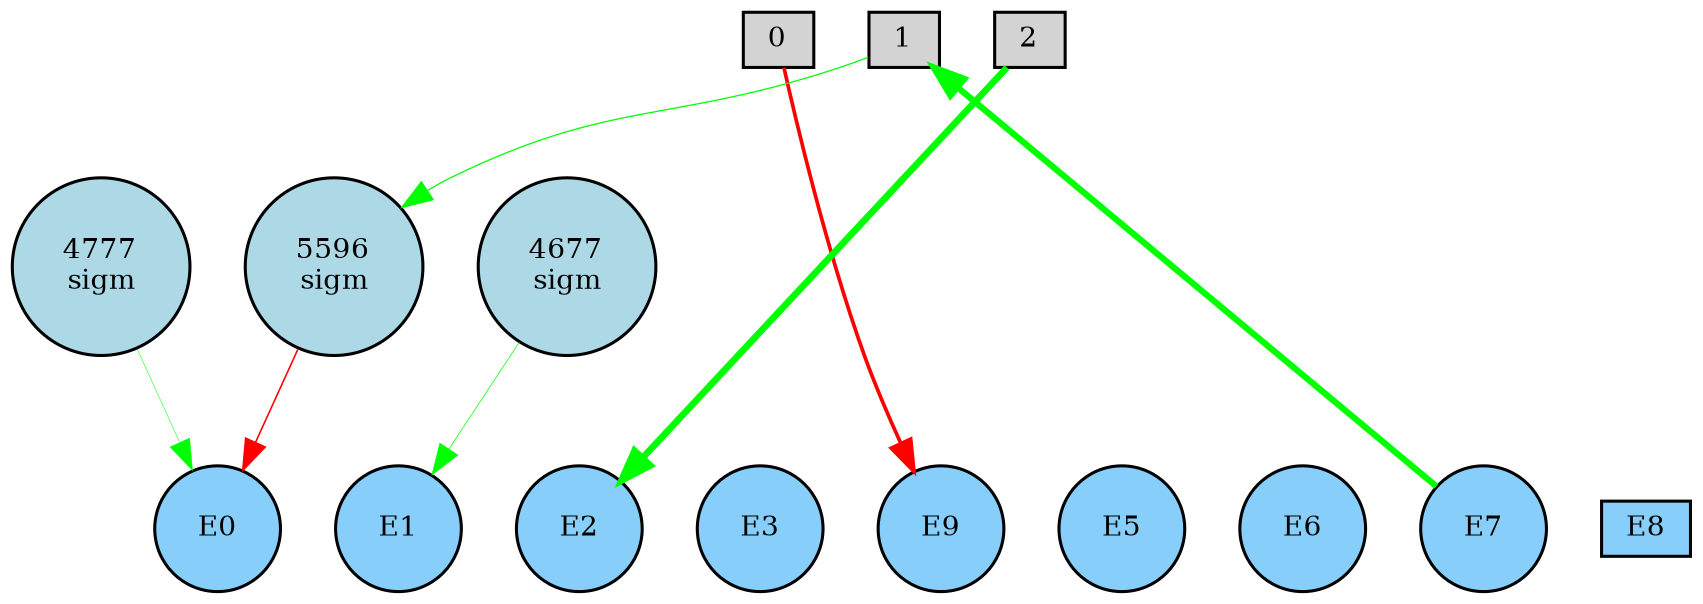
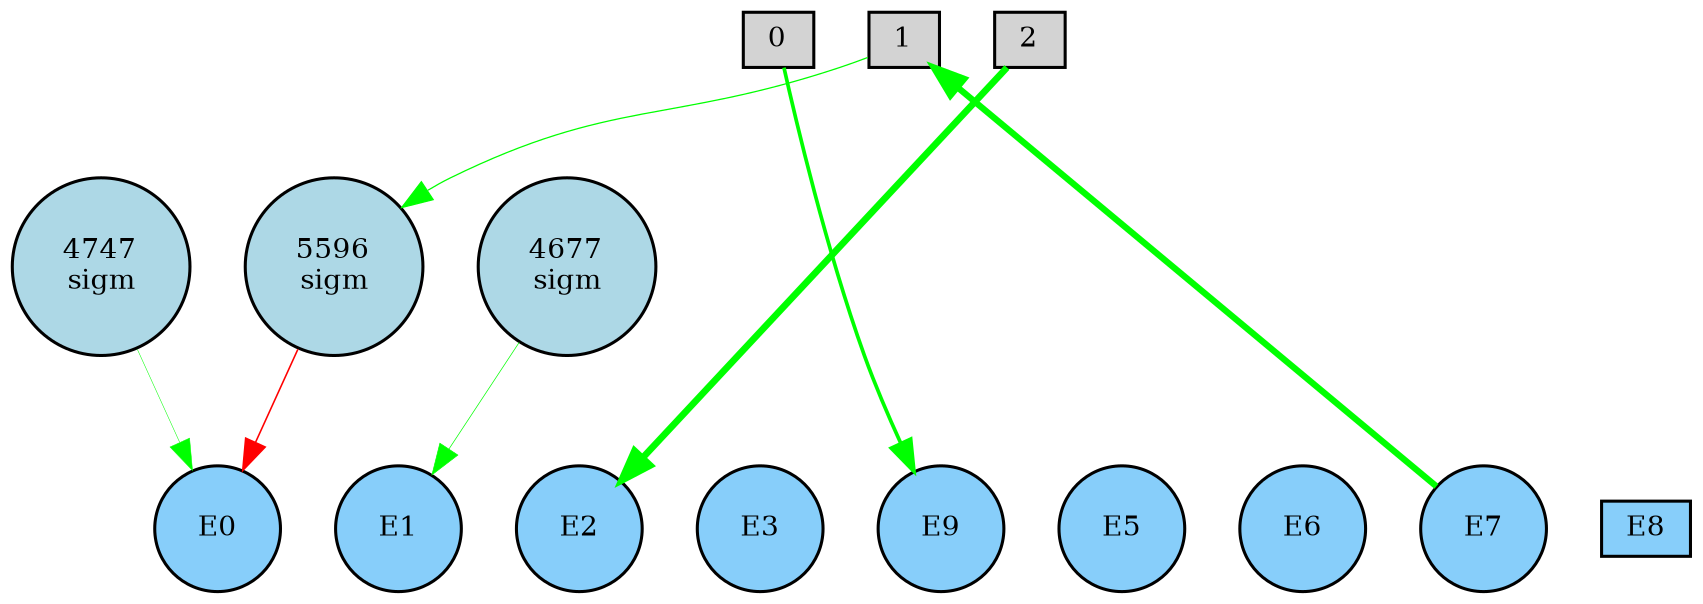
node "4777 sigm": label "4777 sigm" -> "4747 sigm"
edge "0" -> "E9": color red -> green
